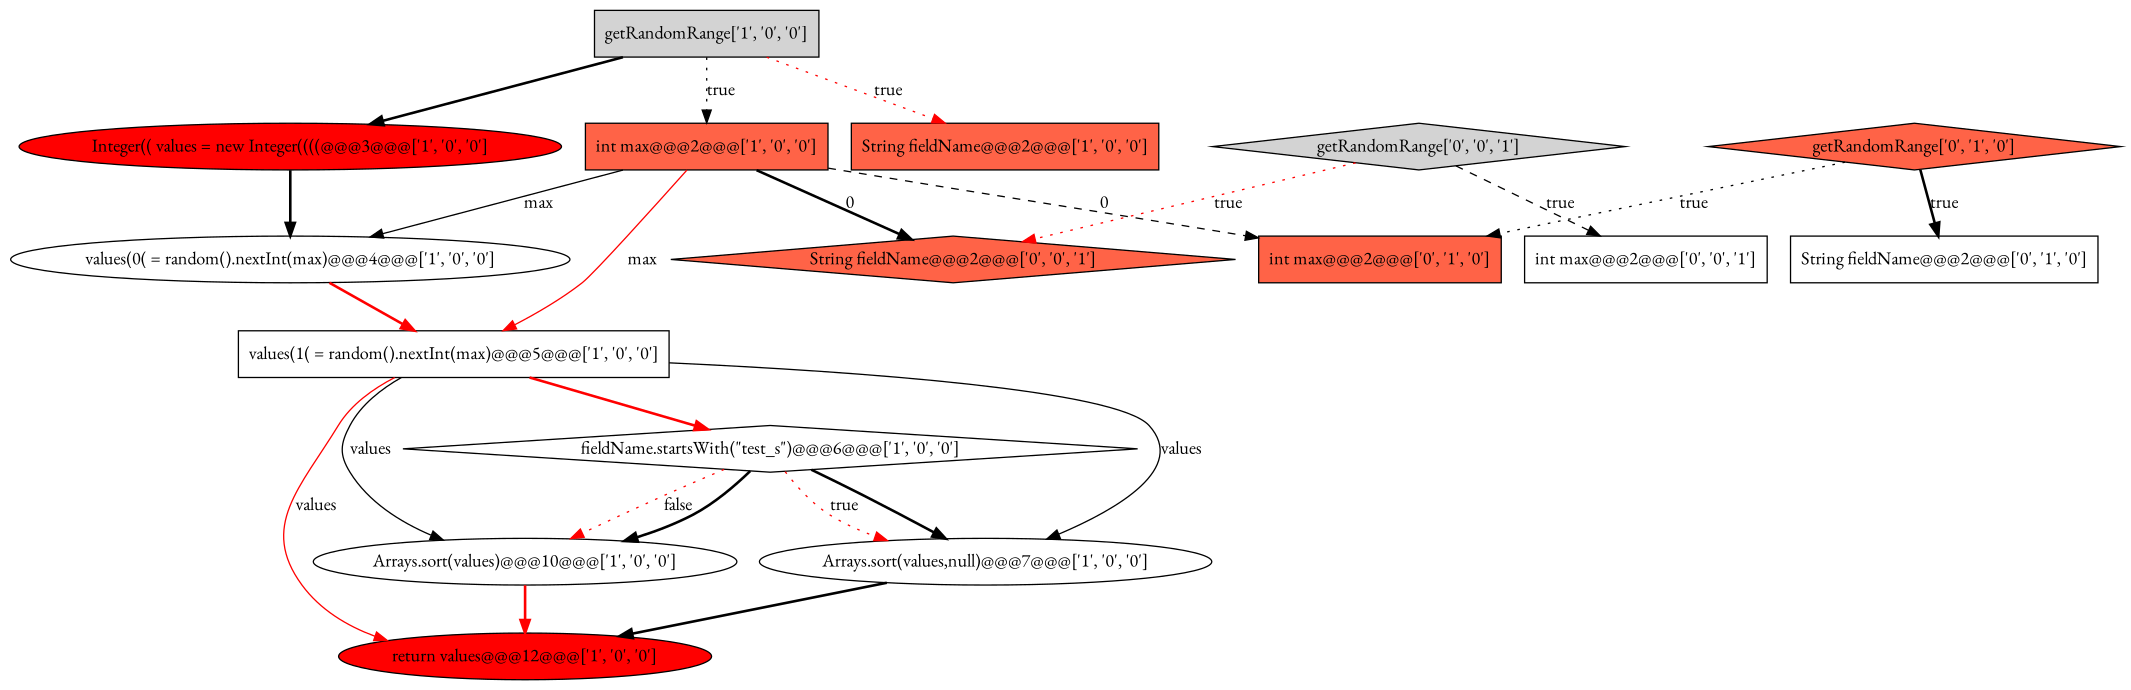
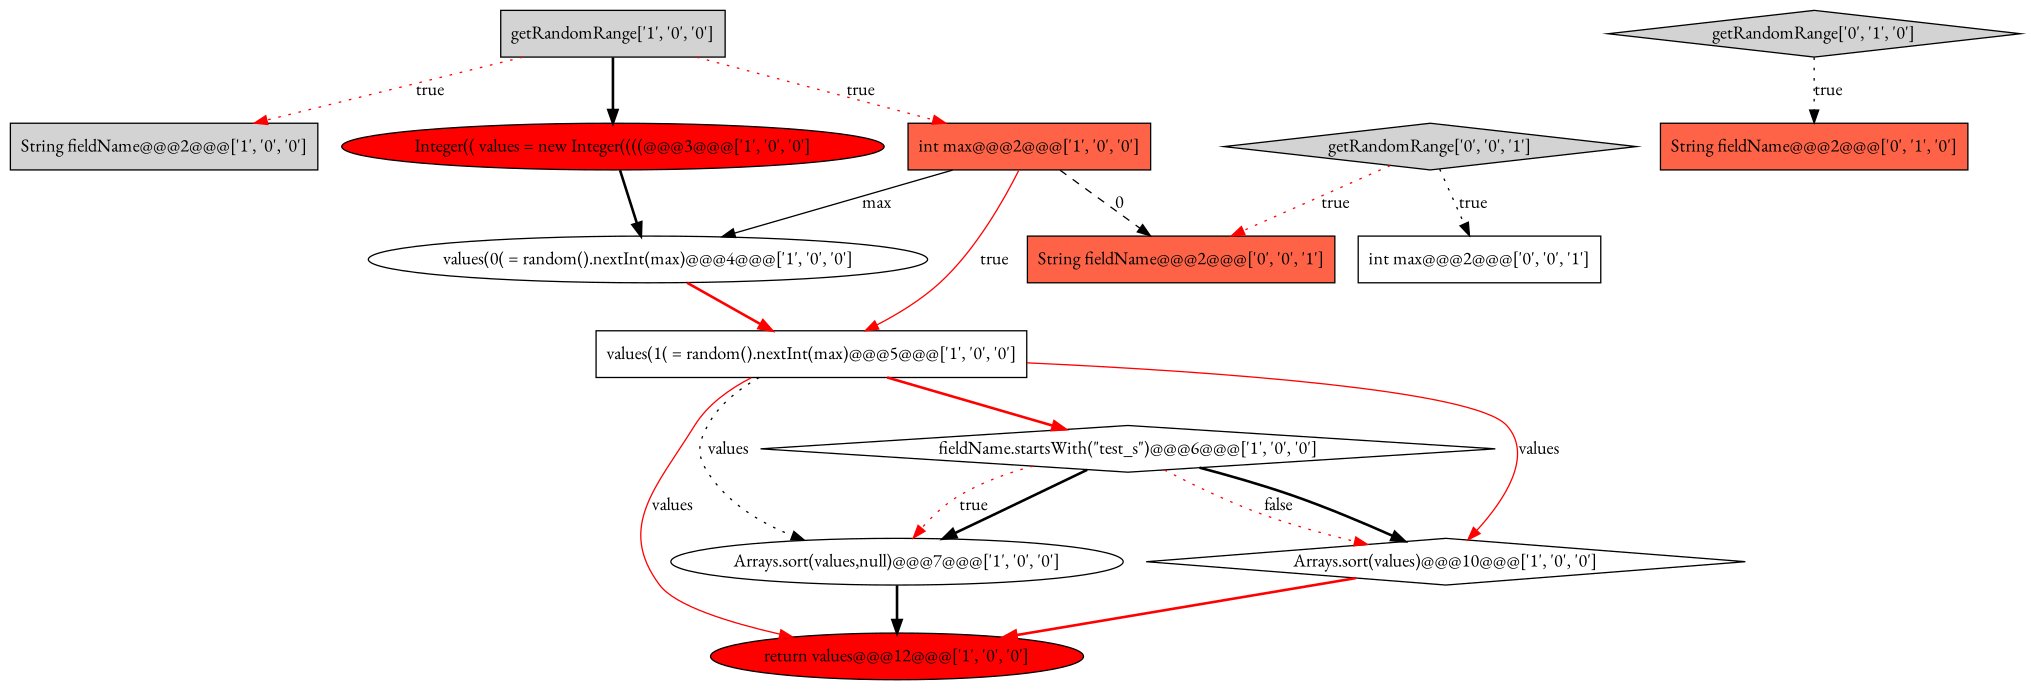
edge "getRandomRange['1', '0', '0']" -> "int max@@@2@@@['1', '0', '0']": color black -> red
node "String fieldName@@@2@@@['1', '0', '0']": fillcolor tomato -> lightgray
node "getRandomRange['0', '1', '0']": fillcolor tomato -> lightgray
edge "getRandomRange['0', '1', '0']" -> "String fieldName@@@2@@@['0', '1', '0']": style bold -> dotted
edge "getRandomRange['0', '0', '1']" -> "int max@@@2@@@['0', '0', '1']": style dashed -> dotted
edge "int max@@@2@@@['1', '0', '0']" -> "String fieldName@@@2@@@['0', '0', '1']": style bold -> dashed
edge "int max@@@2@@@['1', '0', '0']" -> "values(1( = random().nextInt(max)@@@5@@@['1', '0', '0']": label "max" -> "true"
node "String fieldName@@@2@@@['0', '0', '1']": shape diamond -> box
node "int max@@@2@@@['0', '1', '0']": removed
node "String fieldName@@@2@@@['0', '1', '0']": fillcolor white -> tomato
edge "values(1( = random().nextInt(max)@@@5@@@['1', '0', '0']" -> "Arrays.sort(values,null)@@@7@@@['1', '0', '0']": style solid -> dotted
edge "values(1( = random().nextInt(max)@@@5@@@['1', '0', '0']" -> "Arrays.sort(values)@@@10@@@['1', '0', '0']": color black -> red
node "Arrays.sort(values)@@@10@@@['1', '0', '0']": shape ellipse -> diamond
